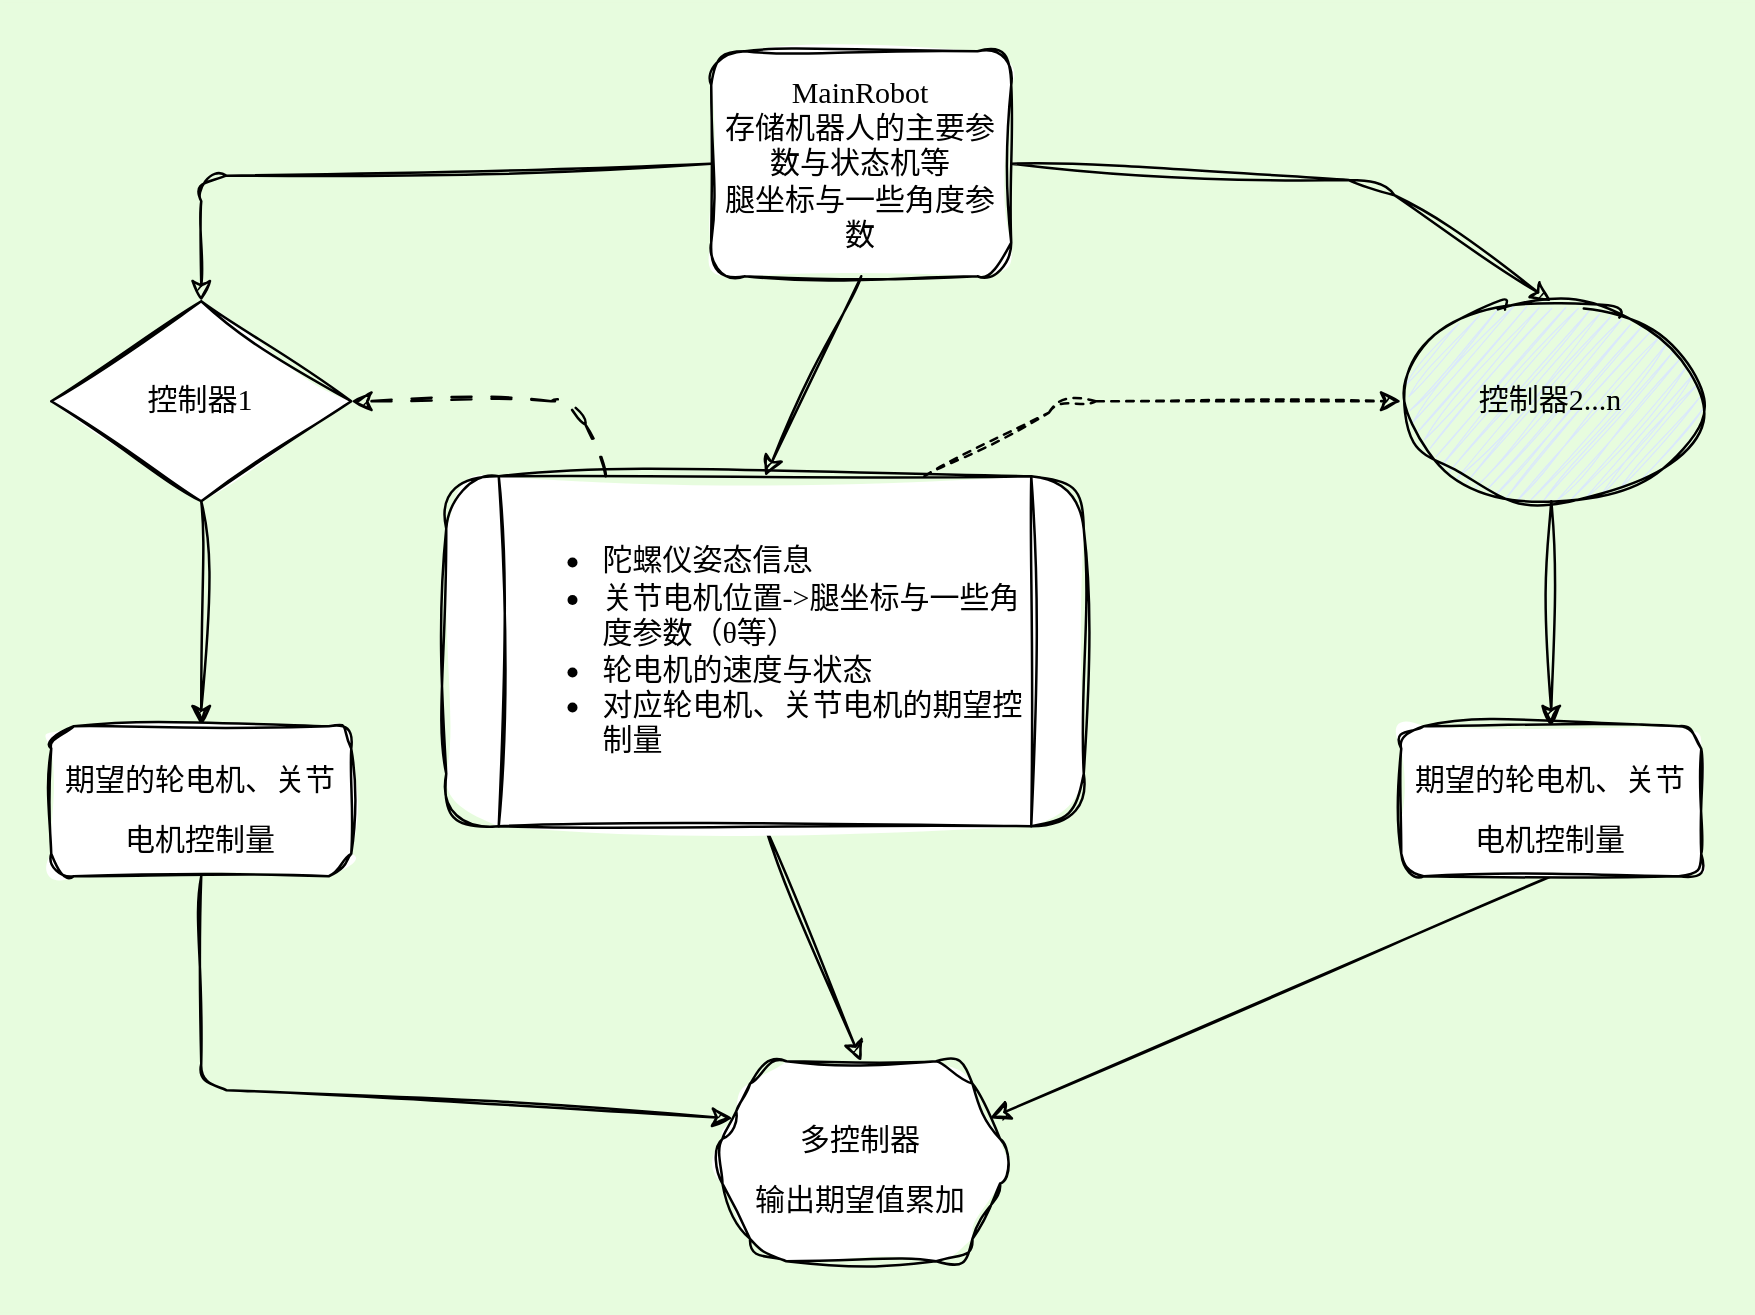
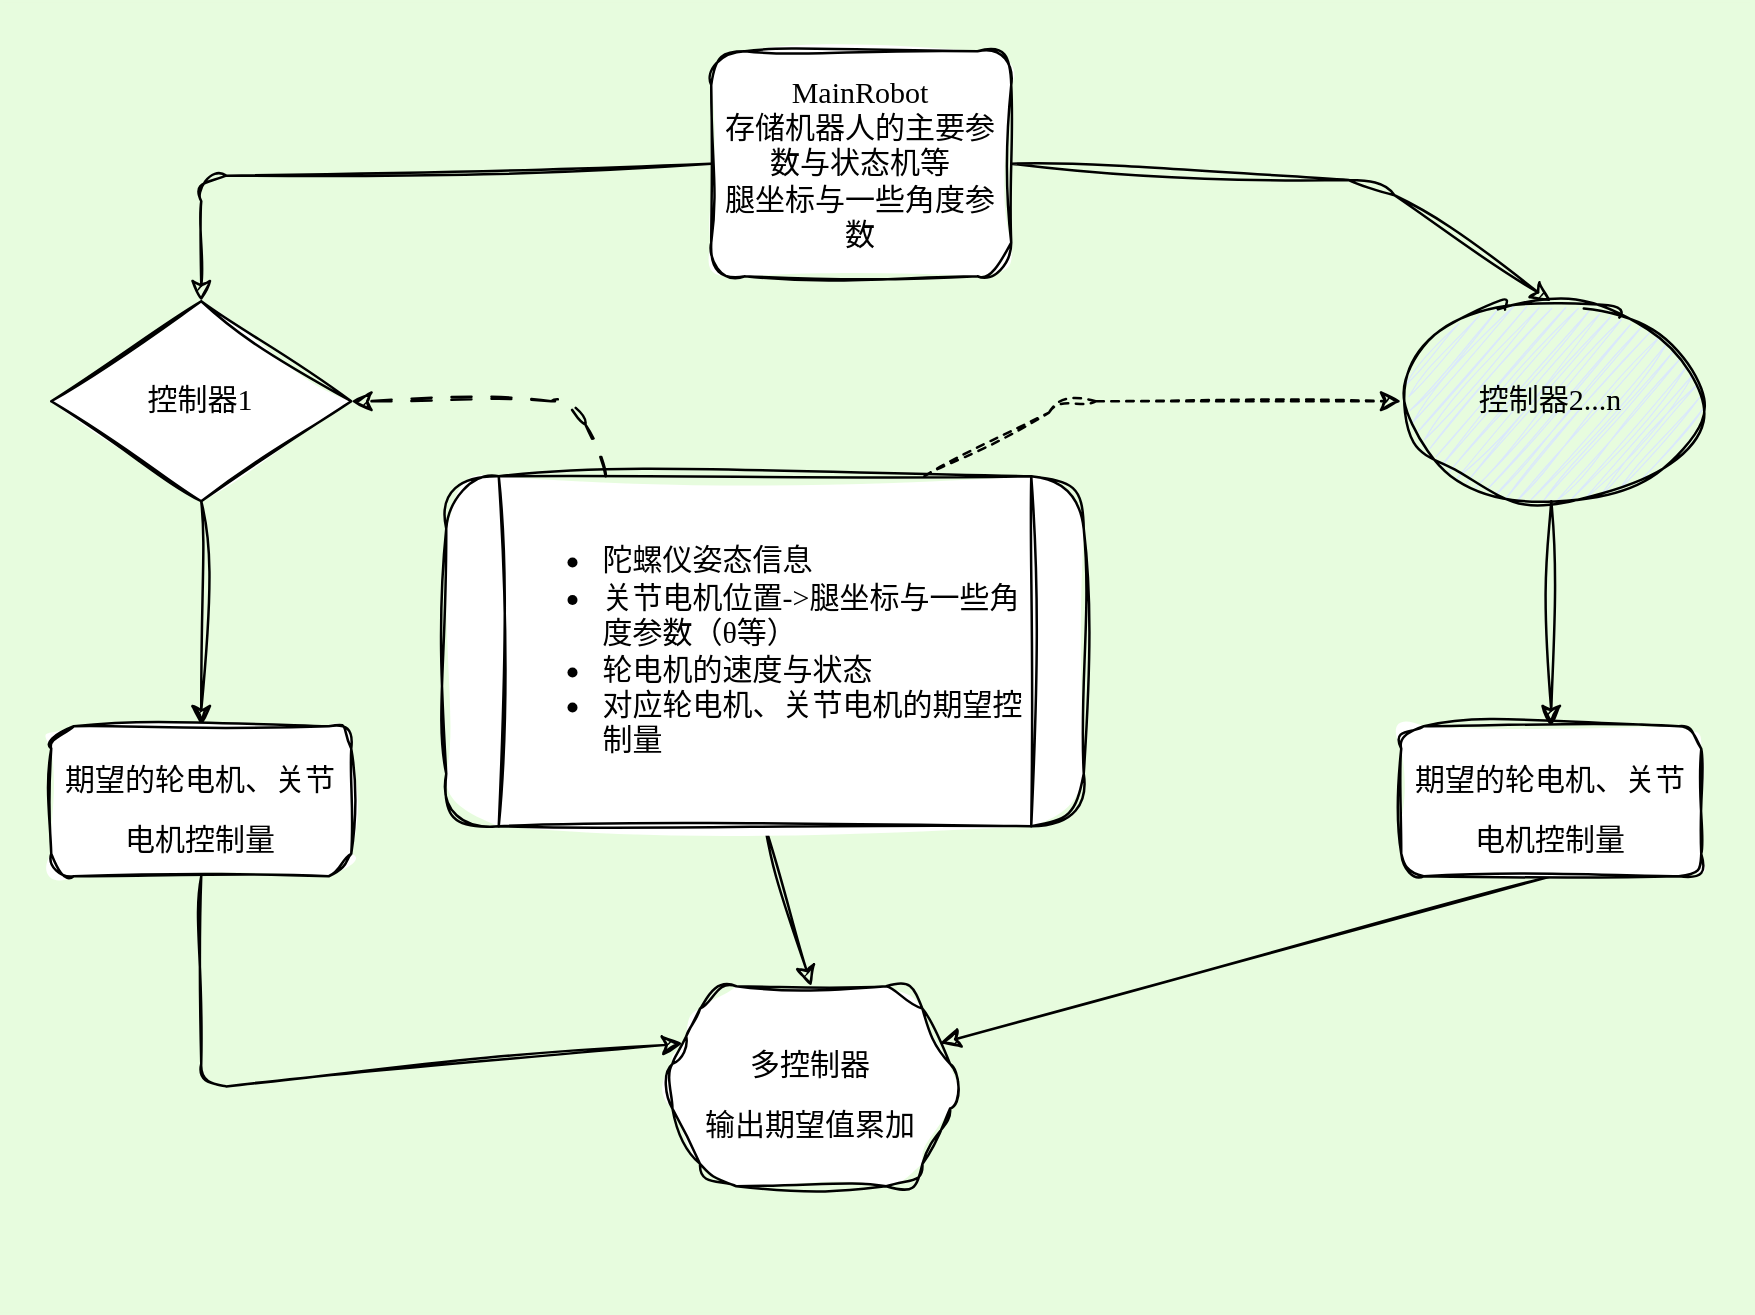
edge "MainRobot 存储机器人的主要参数与状态机等 腿坐标与一些角度参数" -> "陀螺仪姿态信息 关节电机位置->腿坐标与一些角度参数（θ等） 轮电机的速度与状态 对应轮电机、关节电机的期望控制量": removed
node "多控制器 输出期望值累加": moved (861, 1161) -> (811, 1086)
